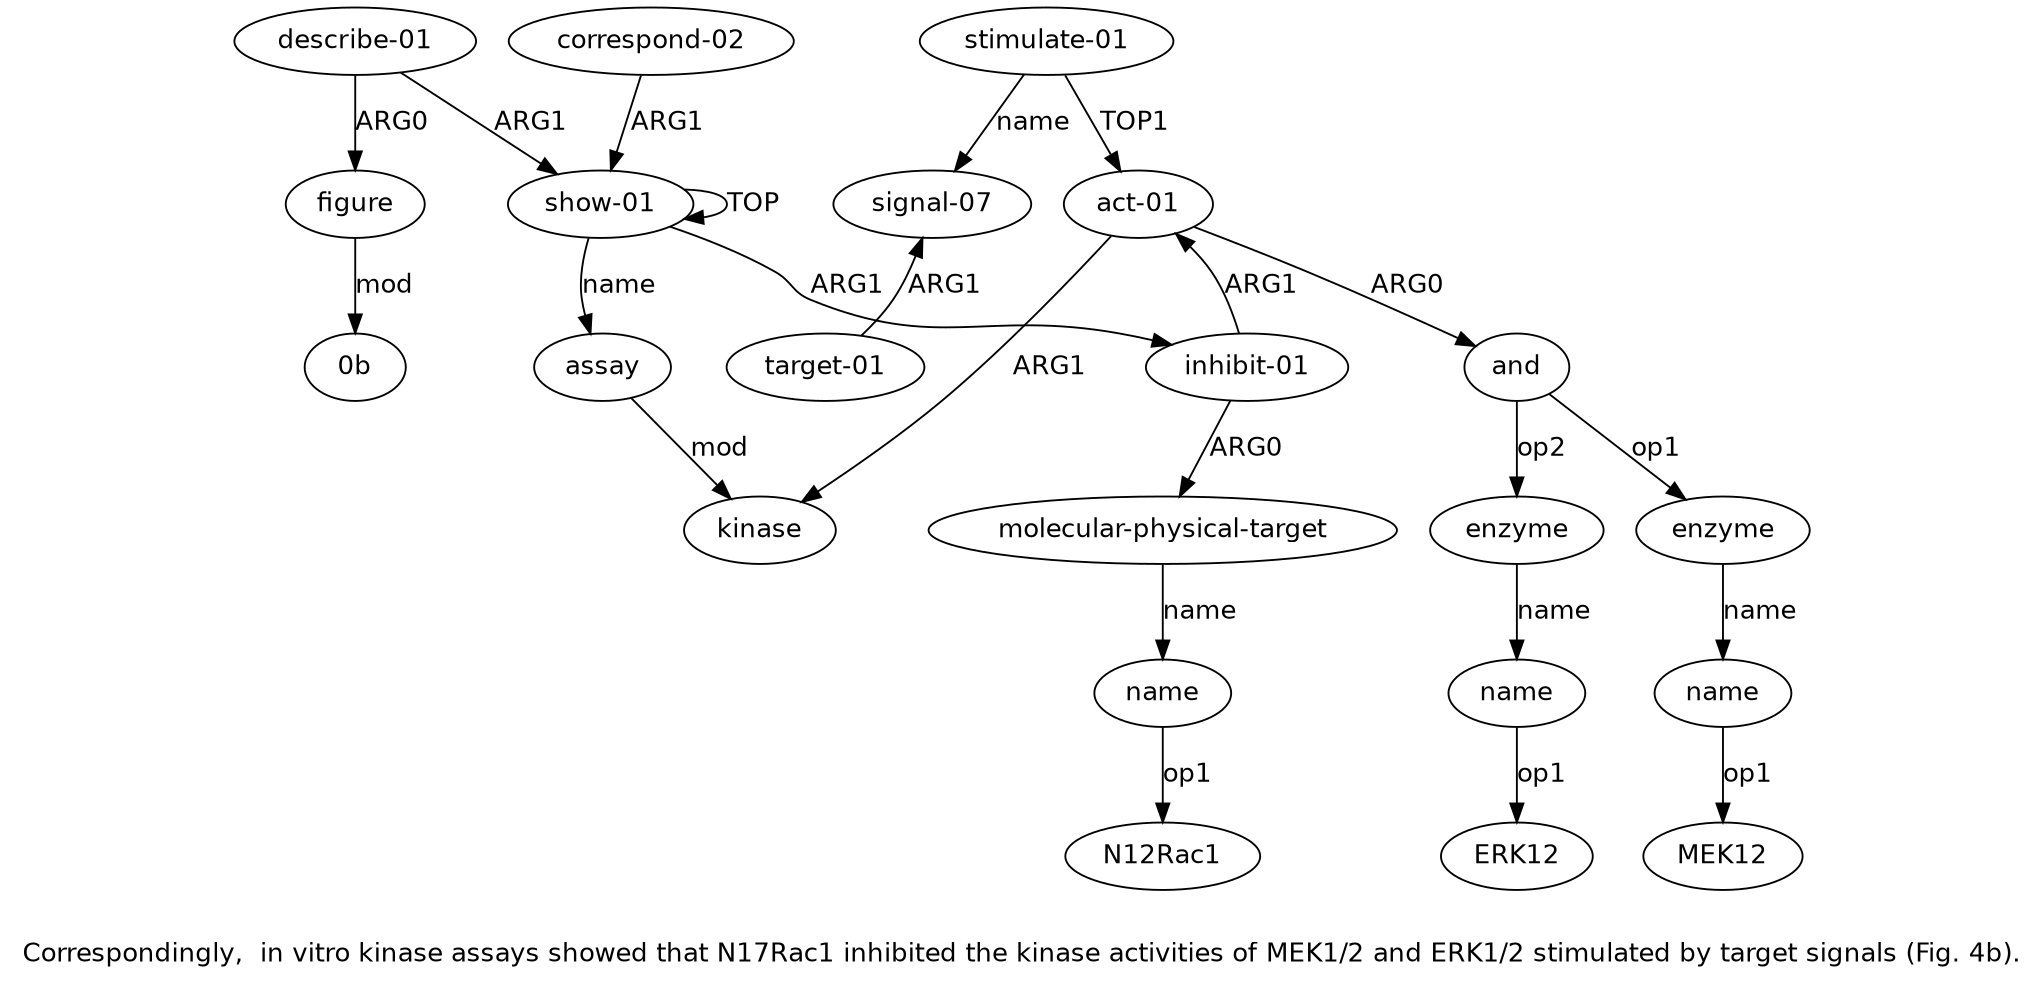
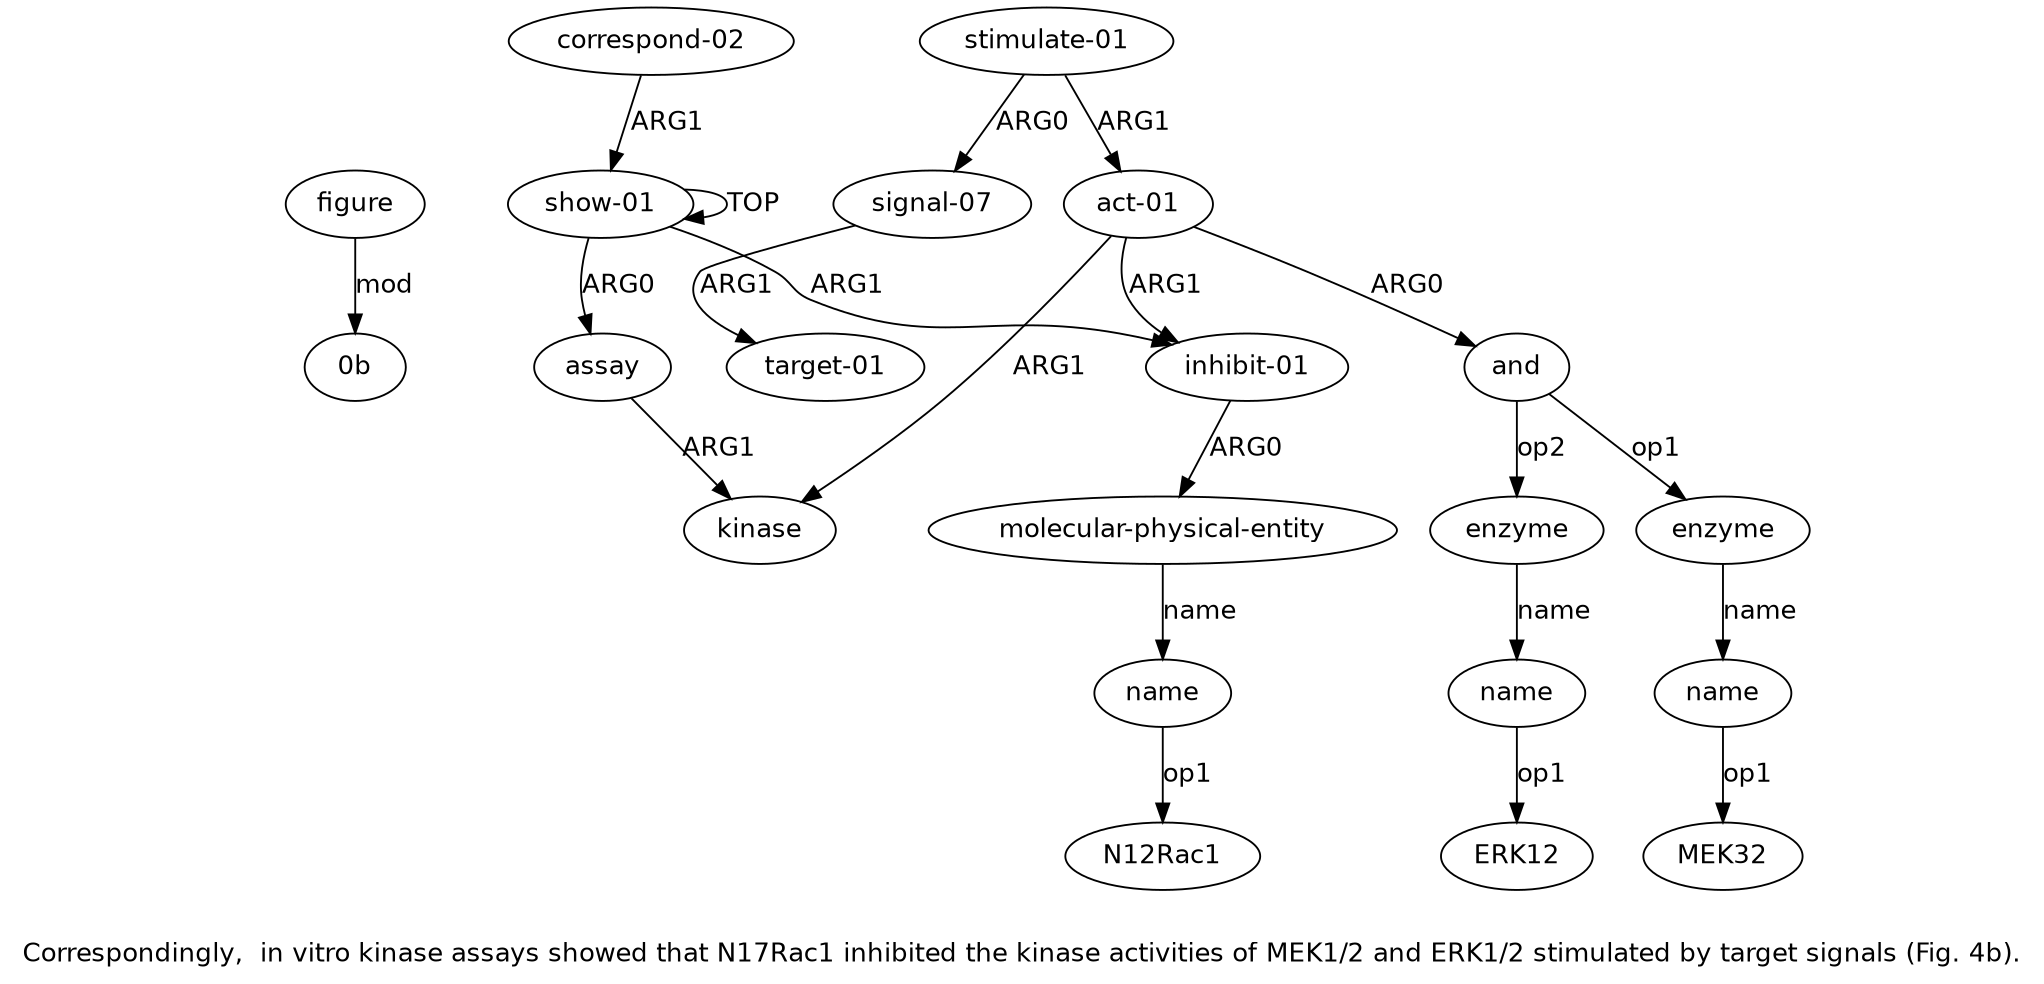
node "describe-01": removed
edge "stimulate-01" -> "signal-07": label "name" -> "ARG0"
edge "stimulate-01" -> "act-01": label "TOP1" -> "ARG1"
edge "show-01" -> "assay": label "name" -> "ARG0"
edge "inhibit-01" -> "act-01": reversed
edge "target-01" -> "signal-07": reversed
edge "assay" -> "kinase": label "mod" -> "ARG1"
node "molecular-physical-target": label "molecular-physical-target" -> "molecular-physical-entity"
node "MEK12": label "MEK12" -> "MEK32"
